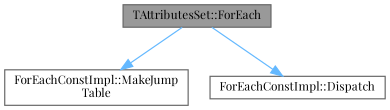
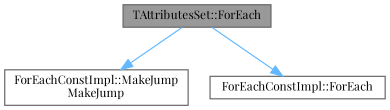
node "ForEachConstImpl::MakeJump Table": label "ForEachConstImpl::MakeJump Table" -> "ForEachConstImpl::MakeJump MakeJump"
node "ForEachConstImpl::Dispatch": label "ForEachConstImpl::Dispatch" -> "ForEachConstImpl::ForEach"
